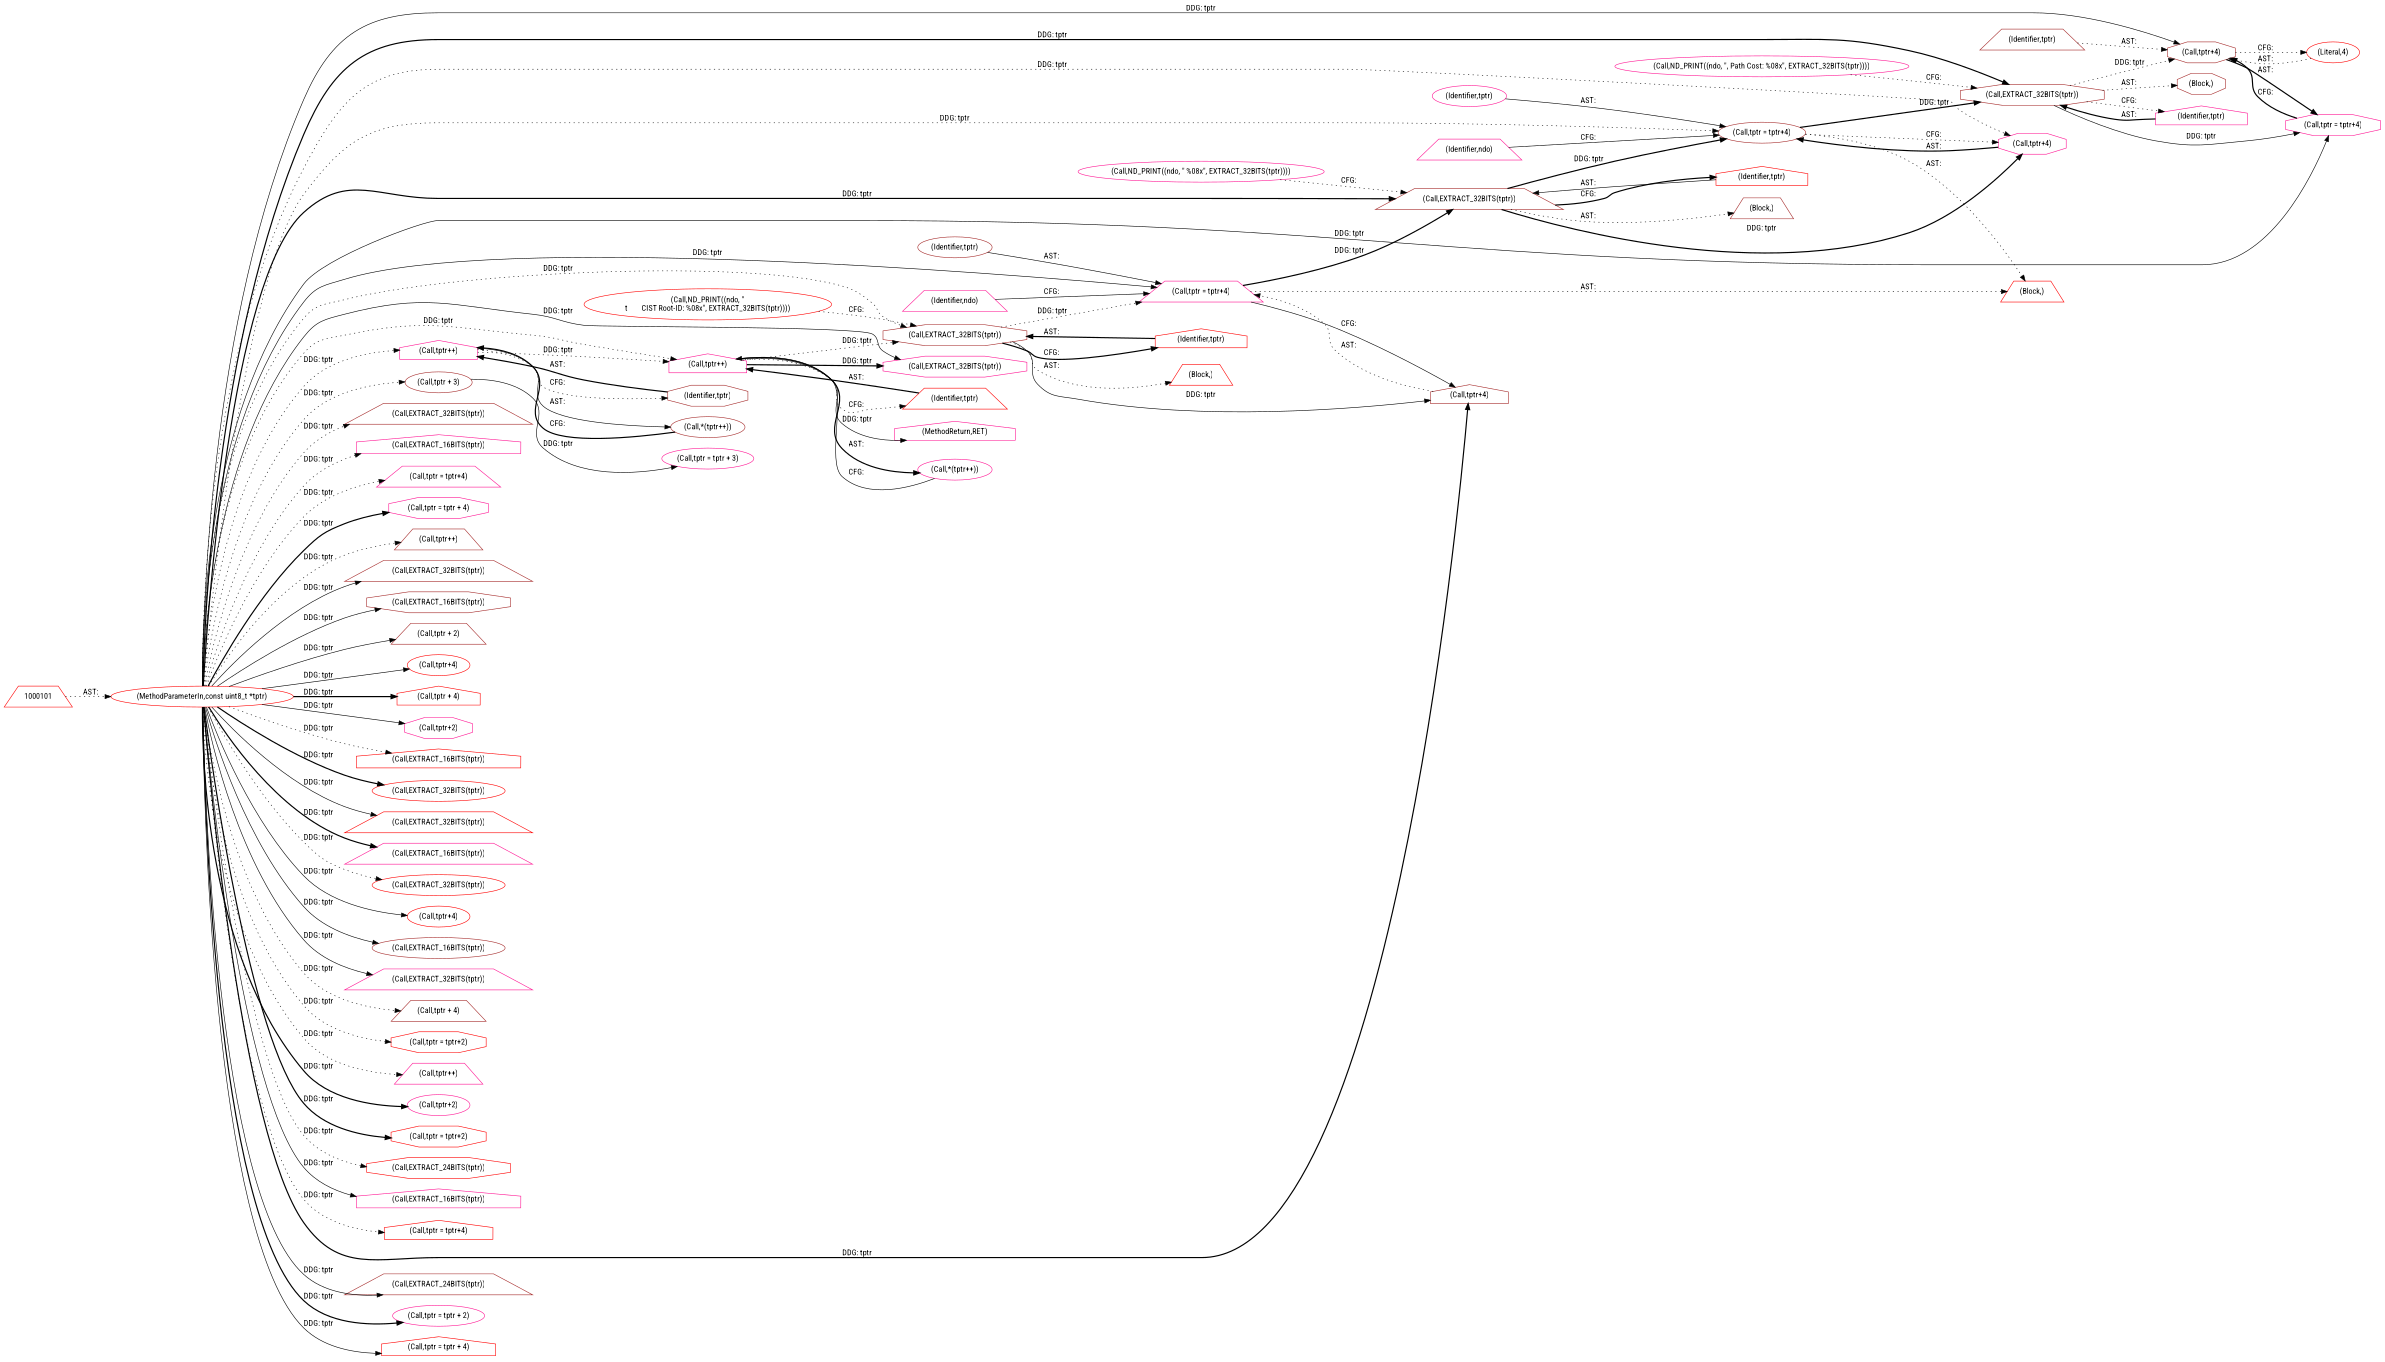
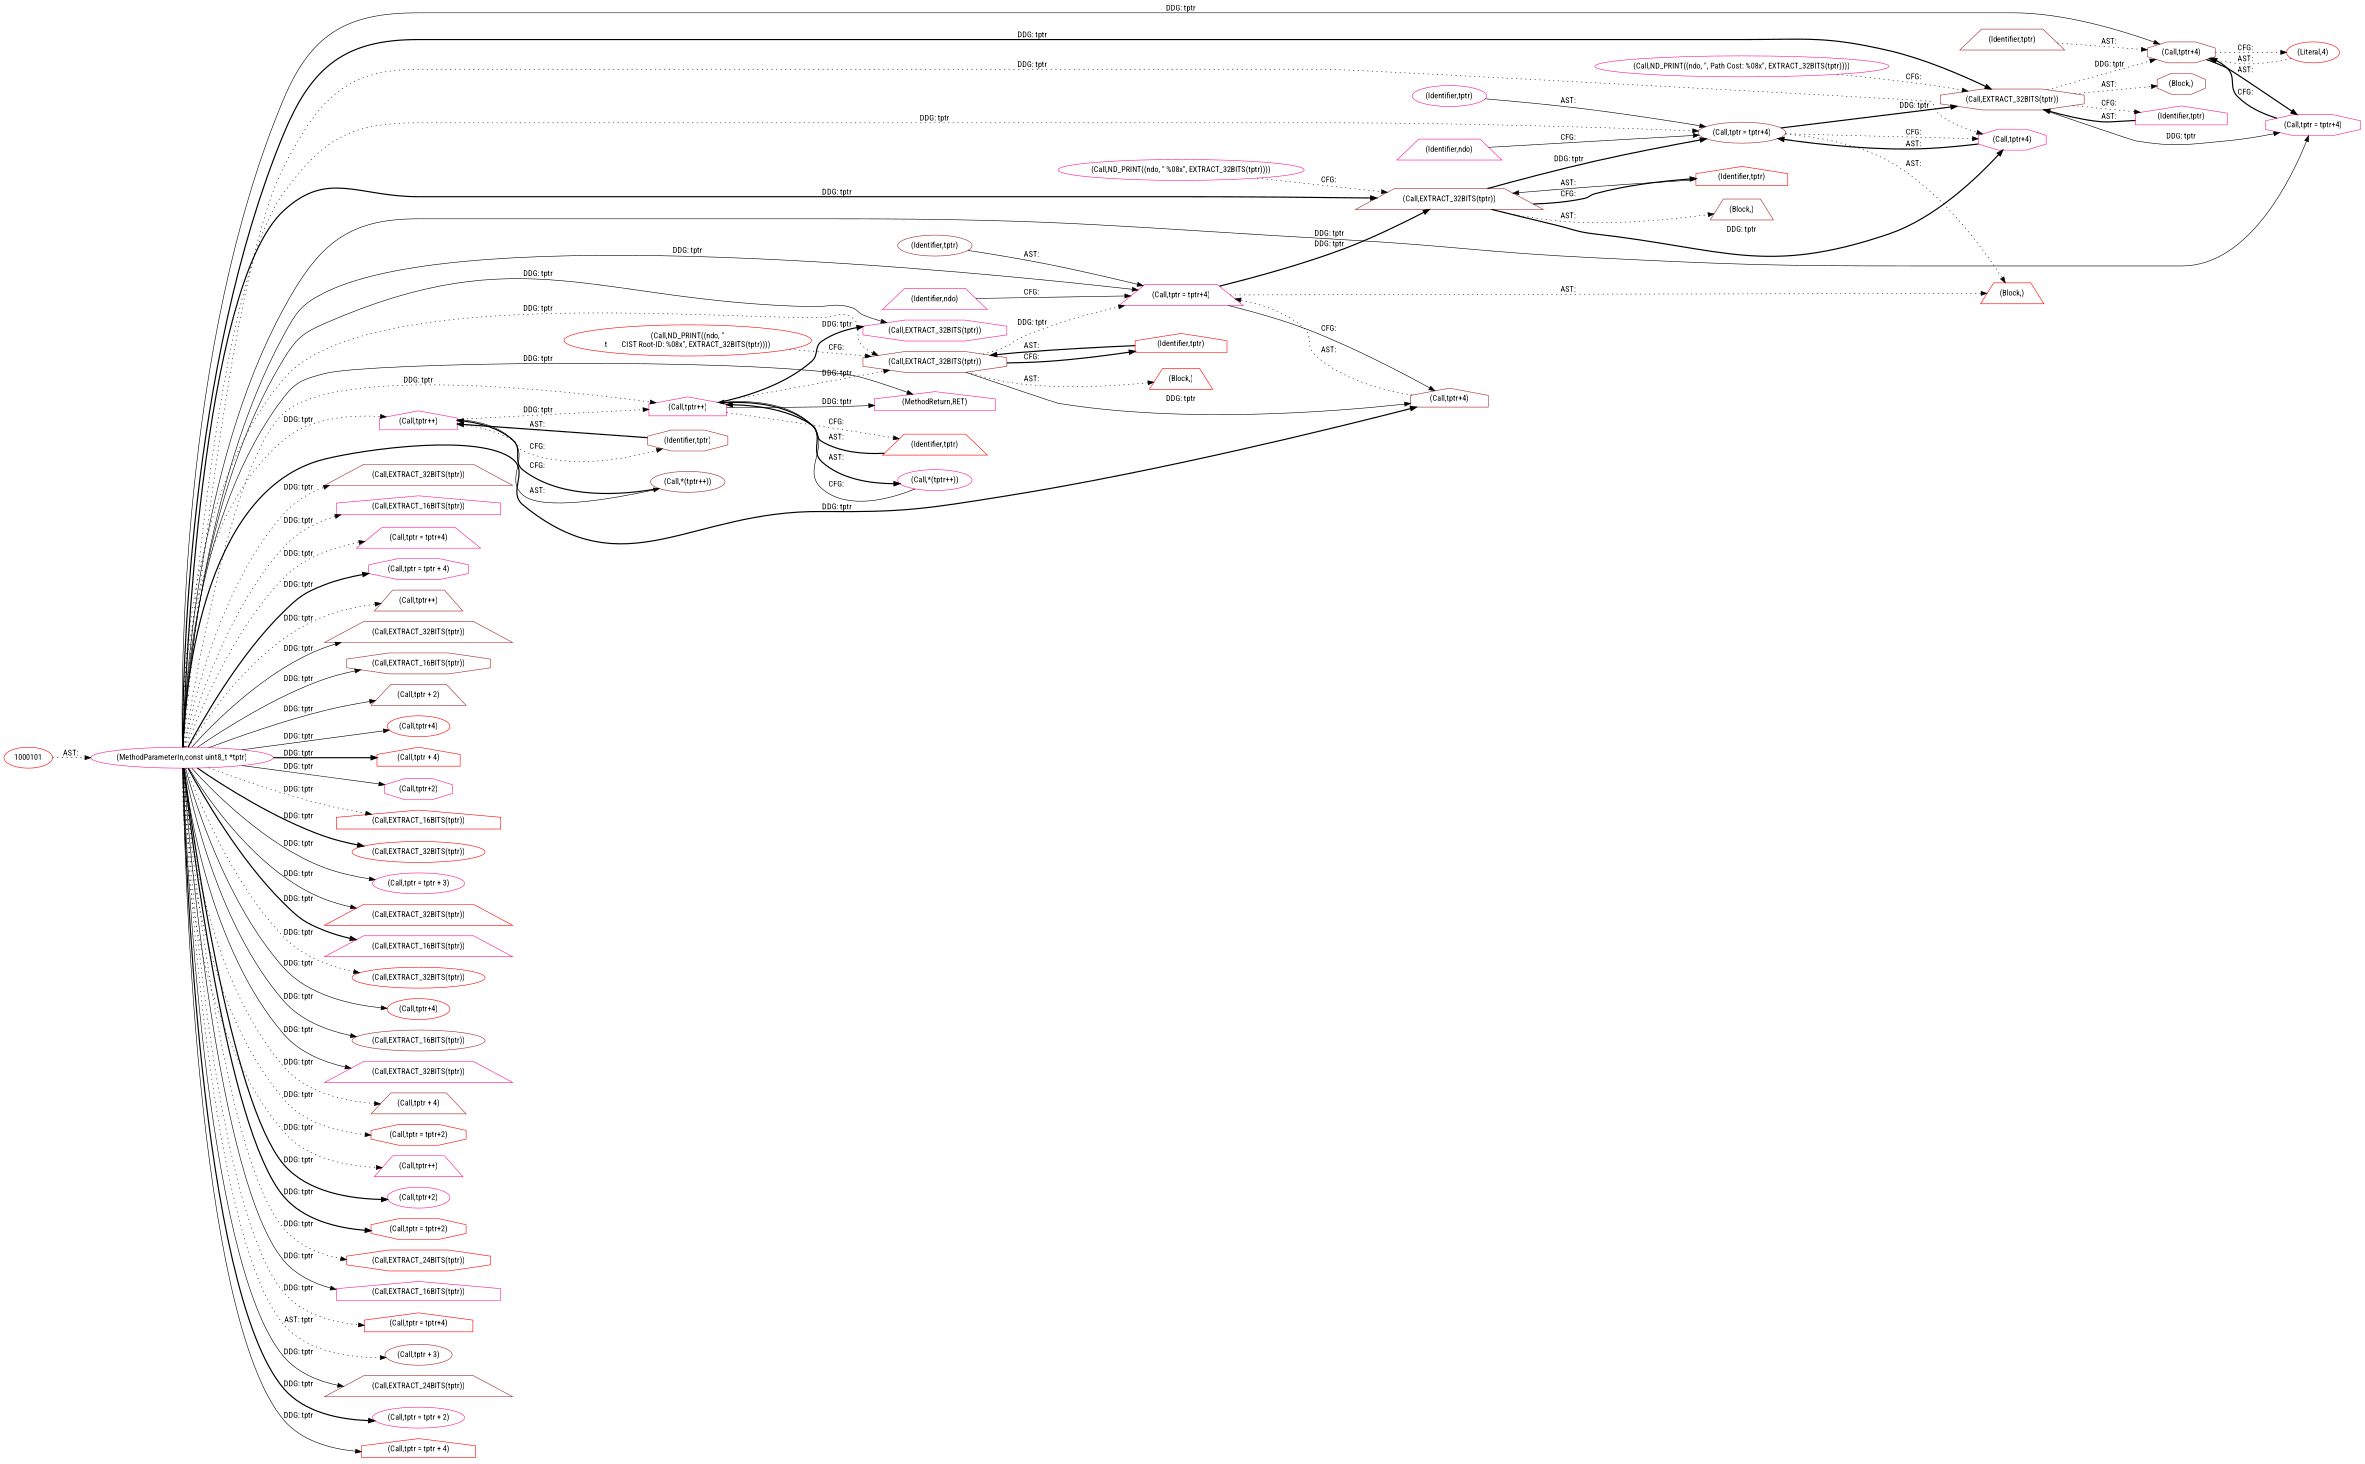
edge "(MethodParameterIn,const uint8_t *tptr)" -> "(MethodReturn,RET)": added, label "DDG: tptr"
edge "(MethodParameterIn,const uint8_t *tptr)" -> "(Call,tptr + 3)": label "DDG: tptr" -> "AST: tptr"
edge "(Call,tptr + 3)" -> "(Call,tptr = tptr + 3)": now "(MethodParameterIn,const uint8_t *tptr)" -> "(Call,tptr = tptr + 3)"
node "1000101": shape trapezium -> ellipse
node "(MethodParameterIn,const uint8_t *tptr)": color red -> deeppink
